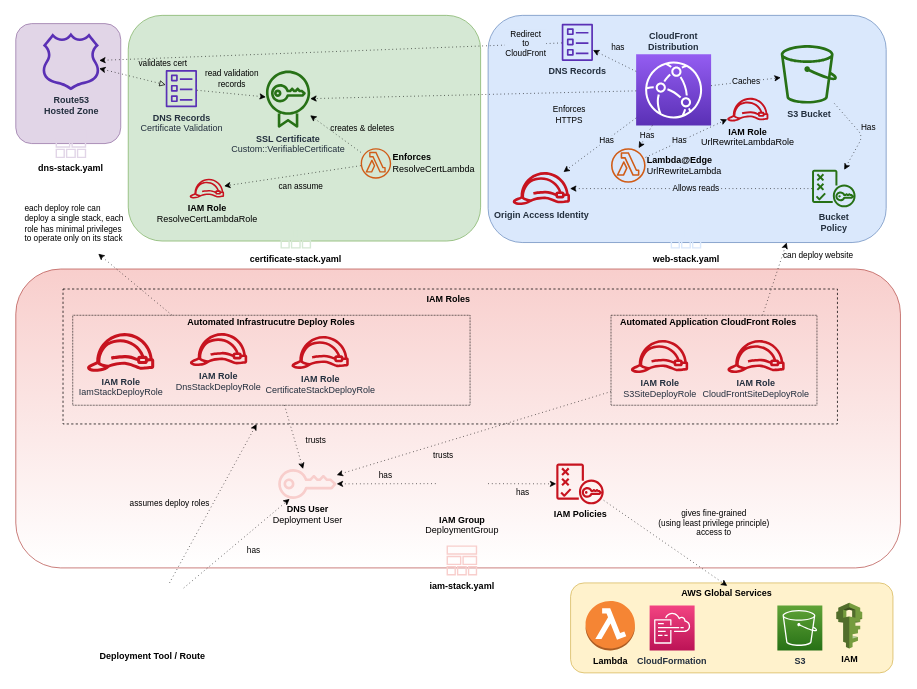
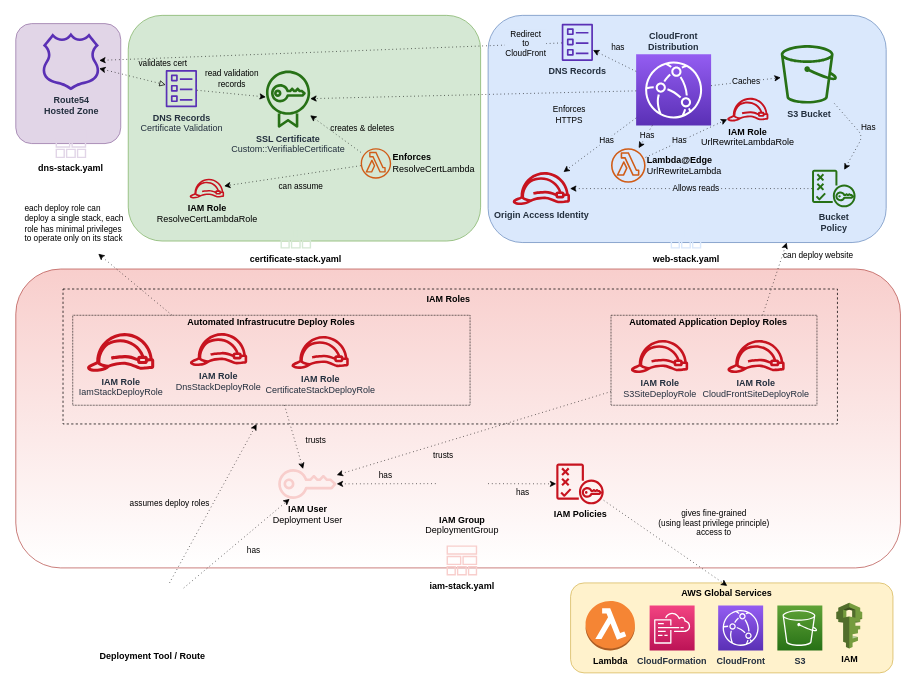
node "Route53 Hosted Zone": label "Route53 Hosted Zone" -> "Route54 Hosted Zone"
node "Automated Application CloudFront Roles": label "Automated Application CloudFront Roles" -> "Automated Application Deploy Roles"
node "DNS User Deployment User": label "DNS User Deployment User" -> "IAM User Deployment User"
node "CloudFront": added
